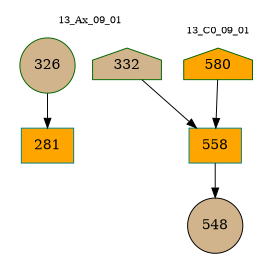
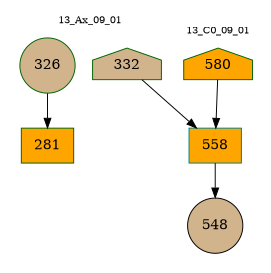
node "281": color teal -> darkgreen
